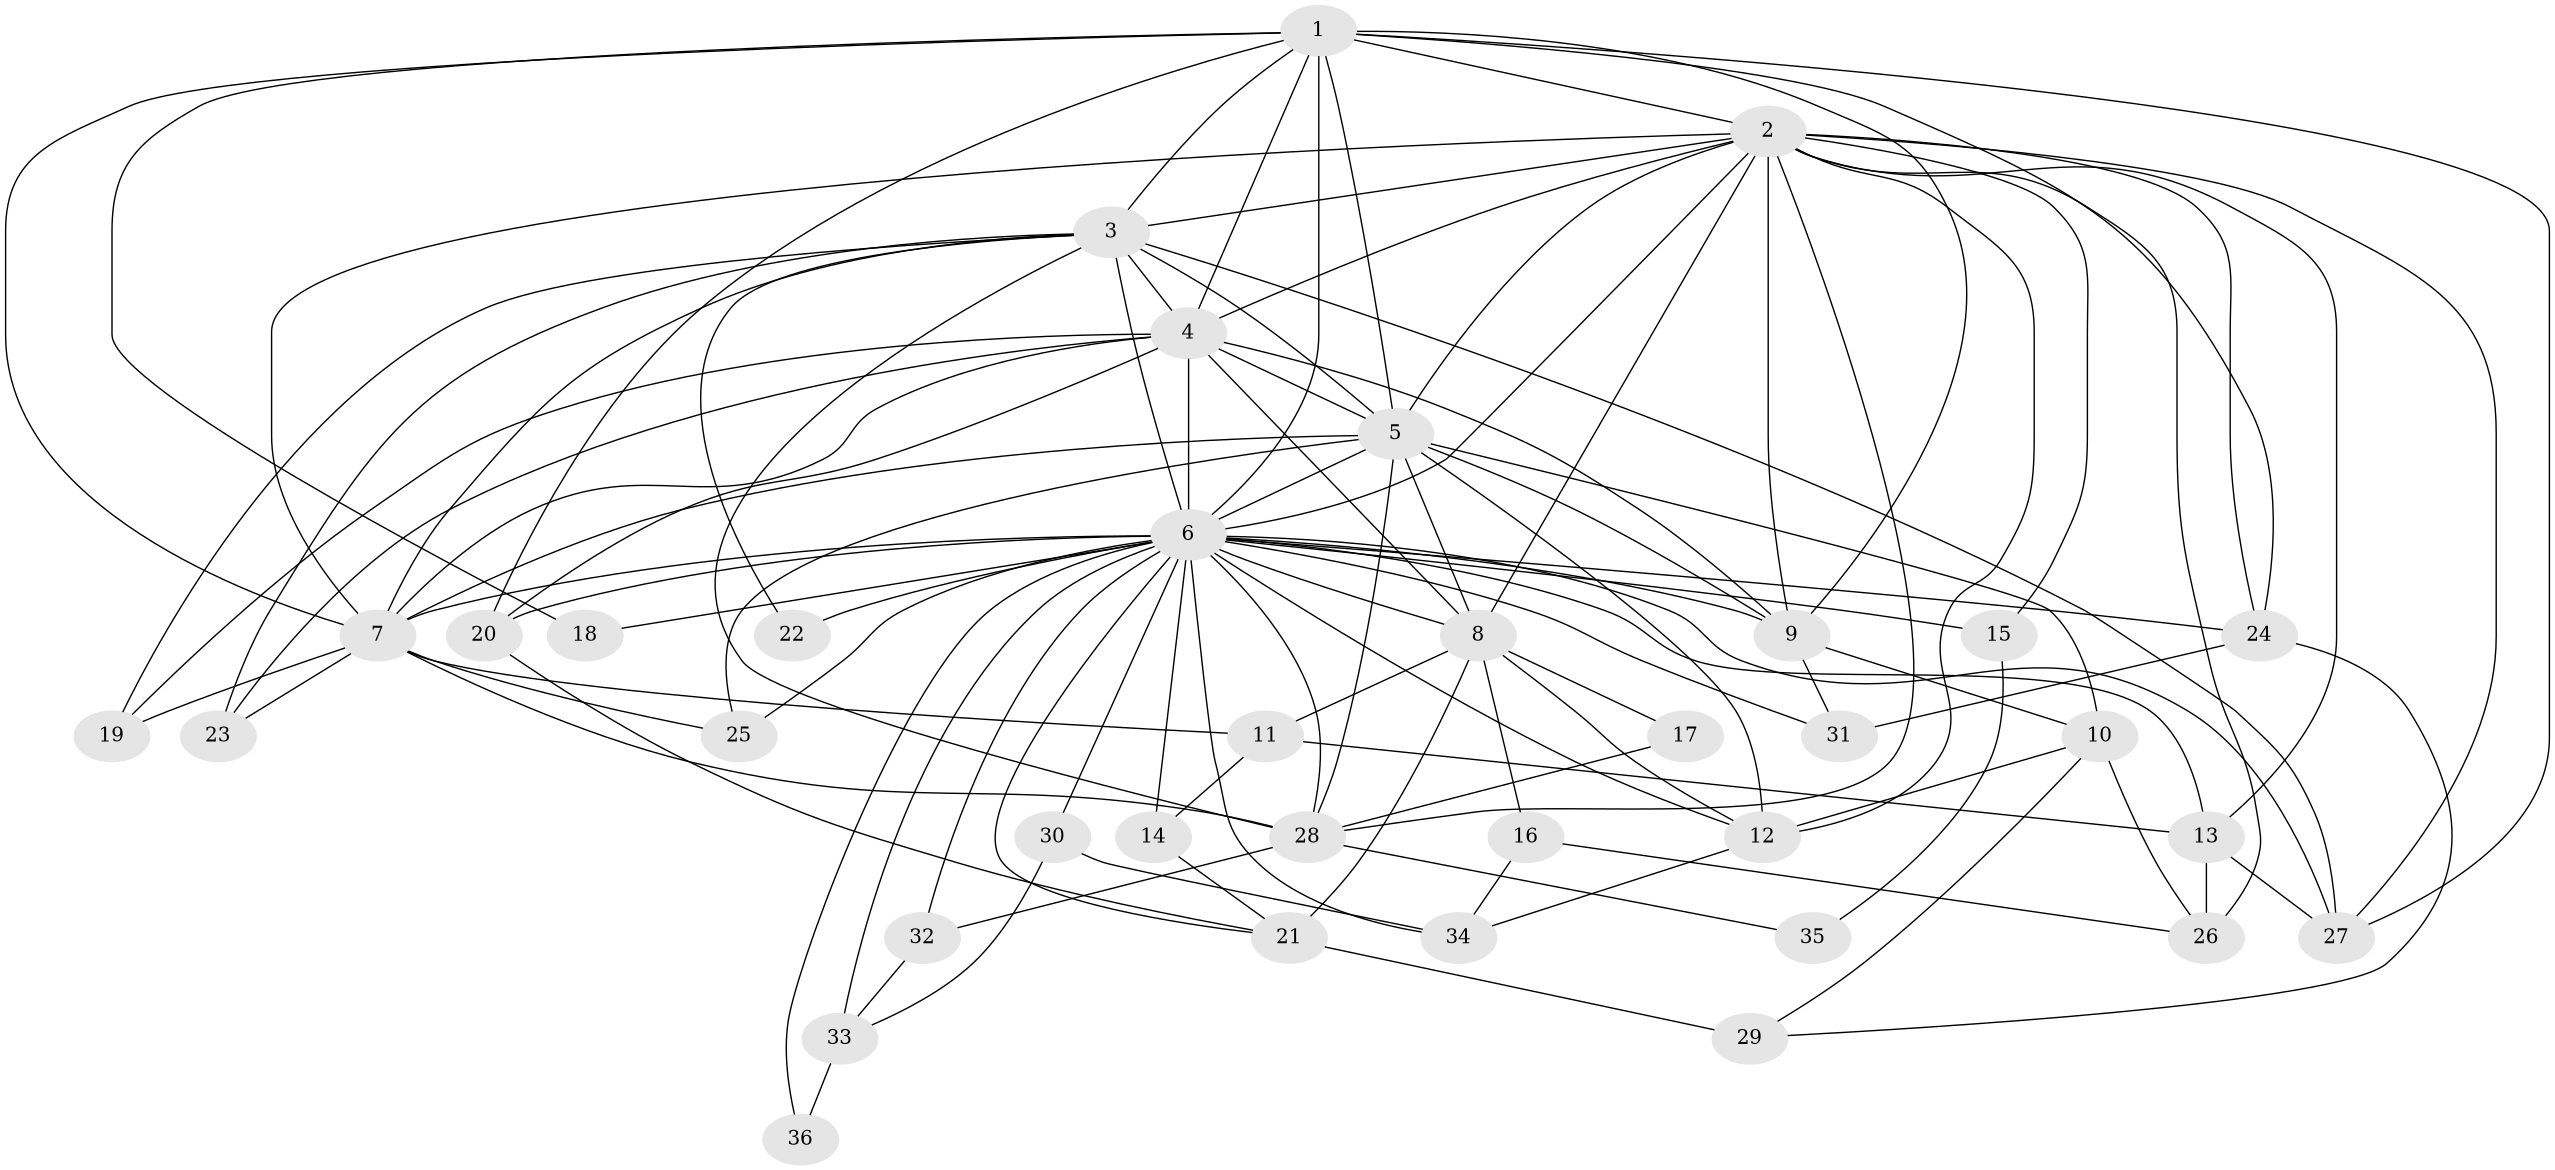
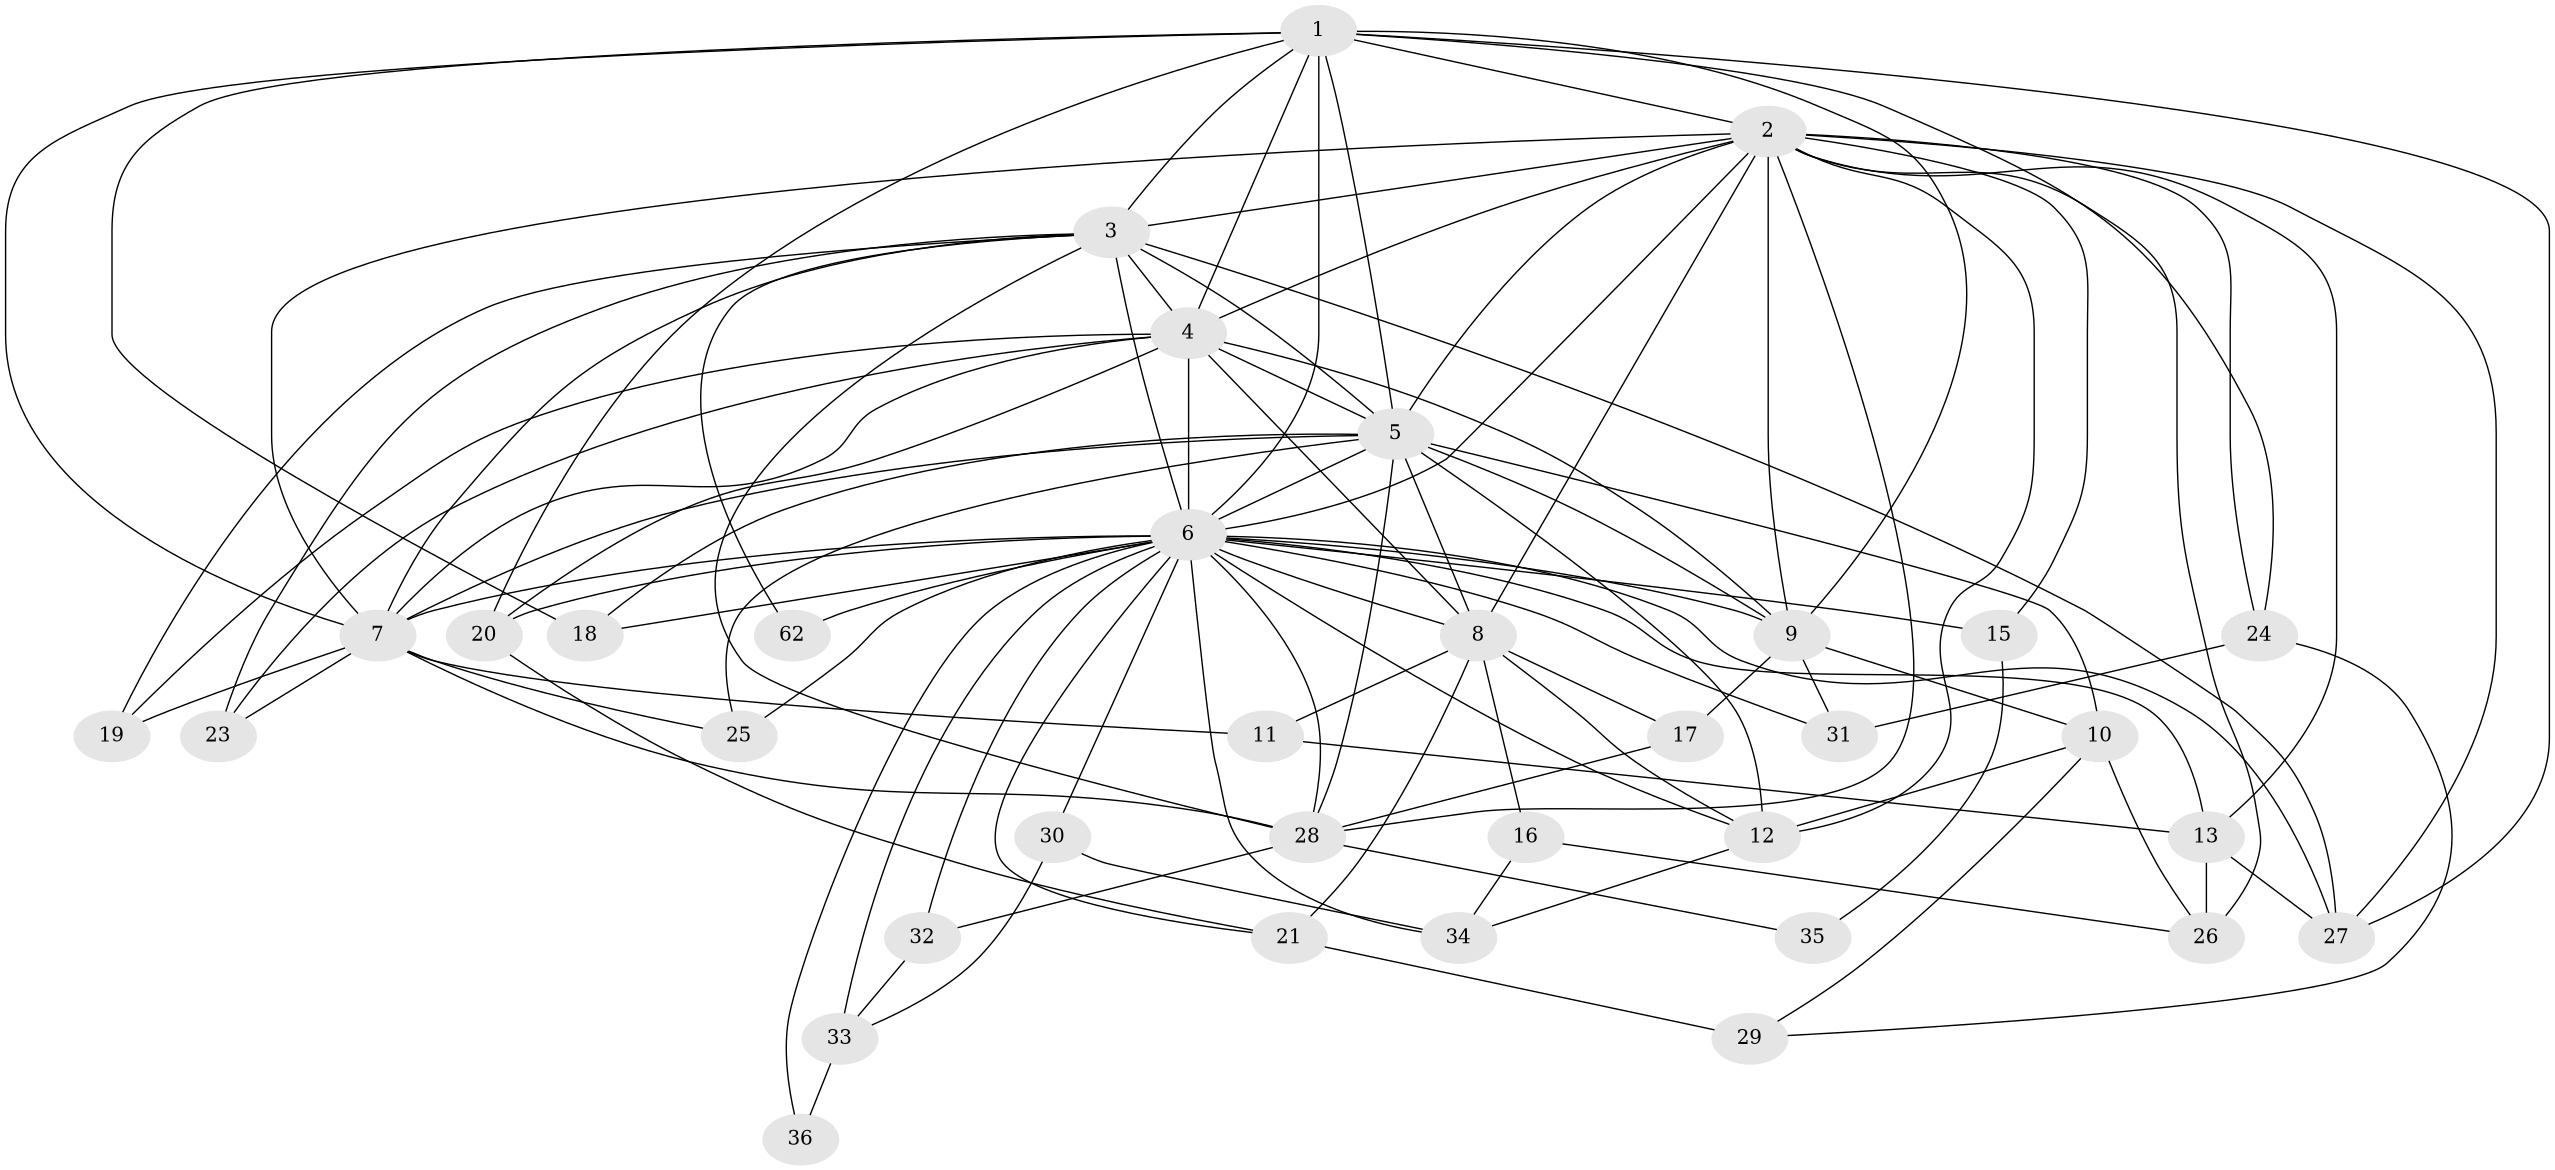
edge "5" -- "18": added
edge "6" -- "24": removed
node "22": label "22" -> "62"
edge "9" -- "17": added
node "14": removed
